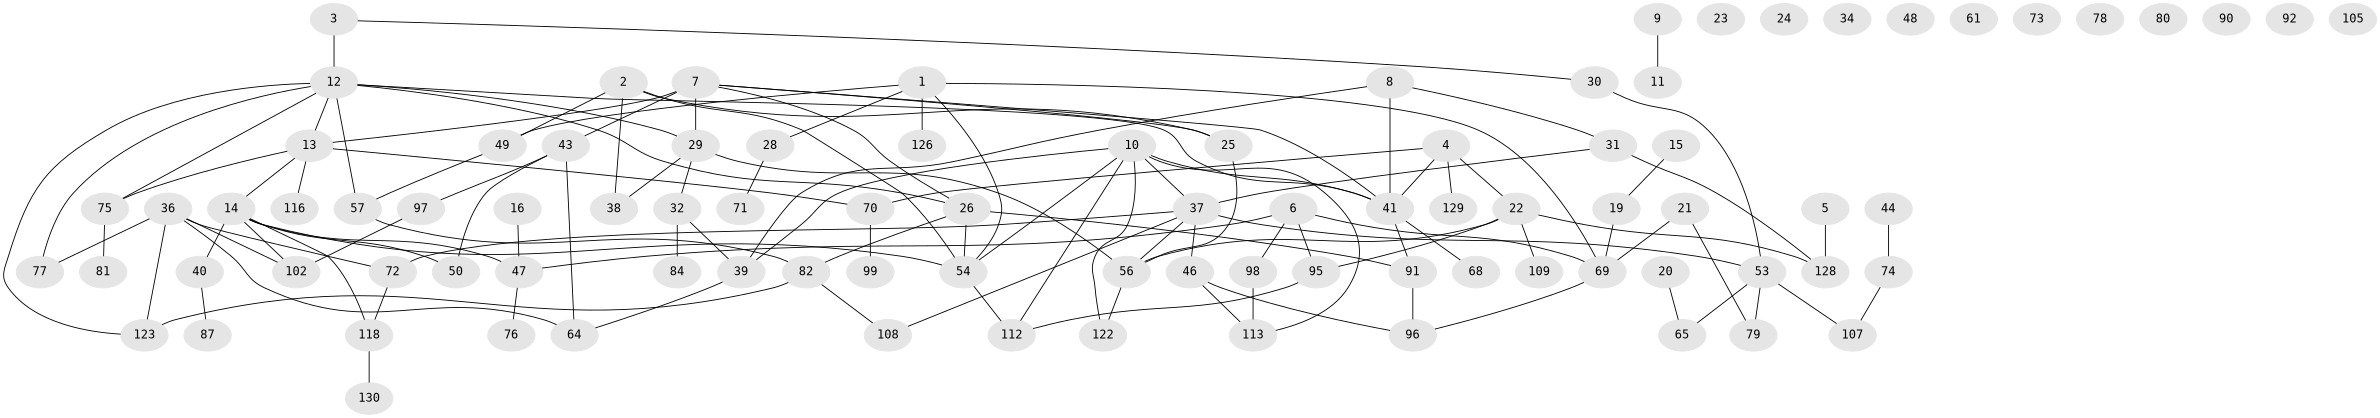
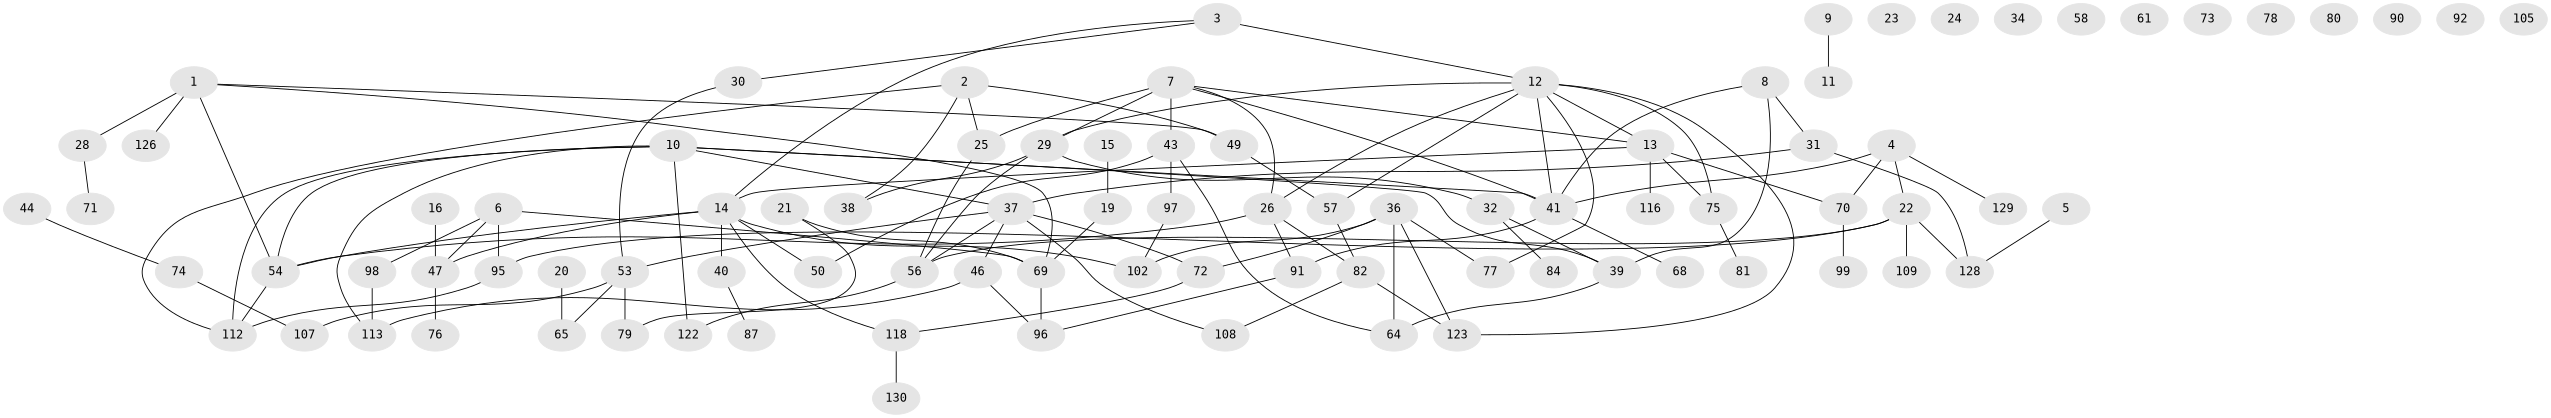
node "48": label "48" -> "58"
edge "3" -- "14": added
edge "2" -- "54": now "2" -- "112"
